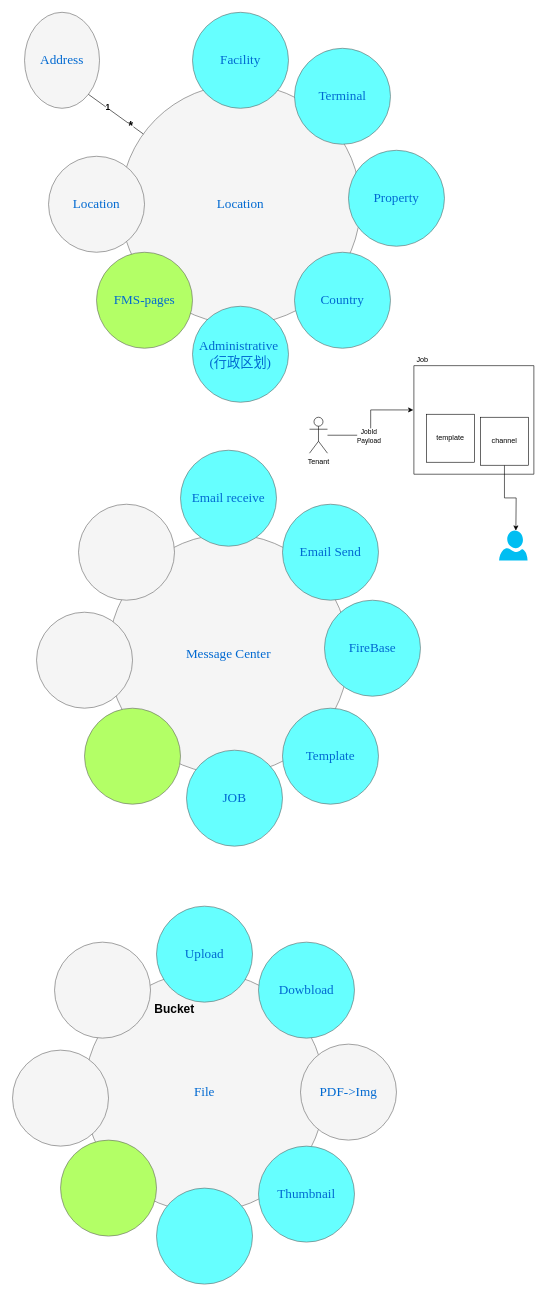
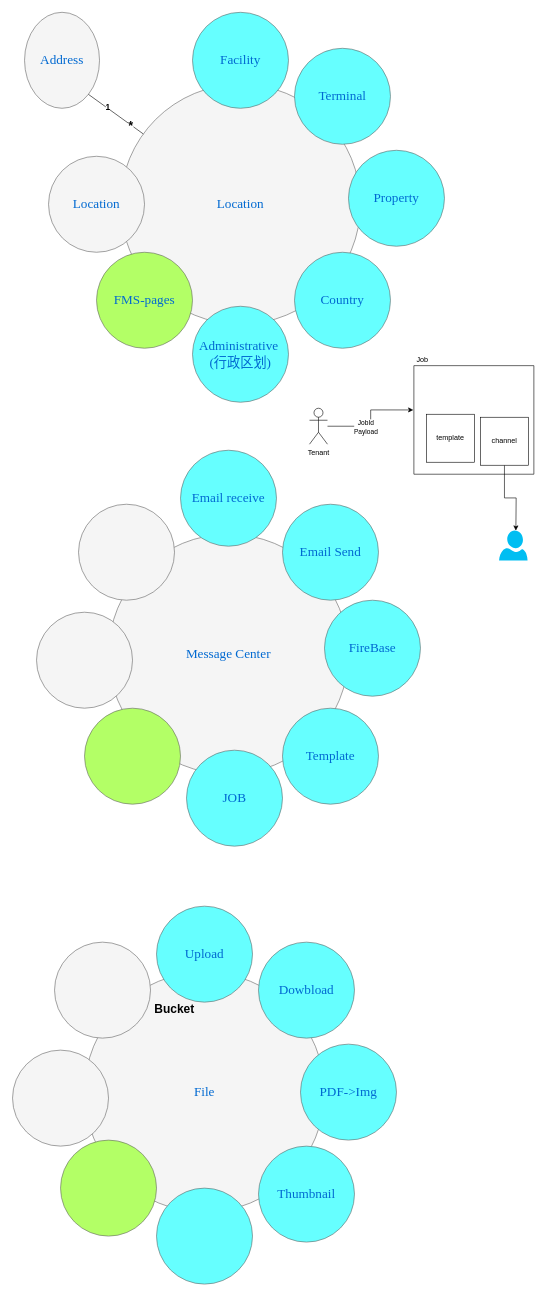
node "Tenant": moved (318, 435) -> (318, 426)
node "PDF->Img": fillcolor #f5f5f5 -> #66ffff
